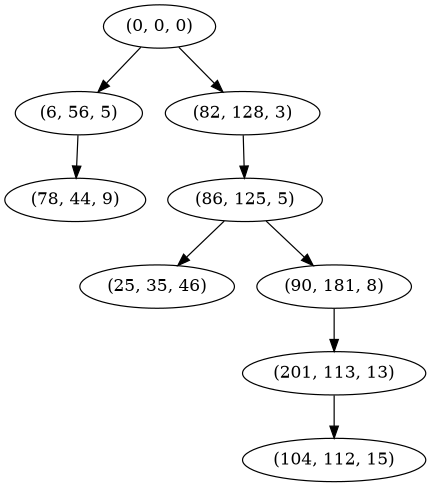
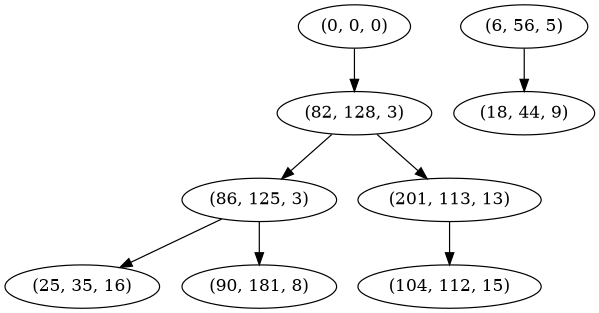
edge "(0, 0, 0)" -> "(6, 56, 5)": removed
node "(78, 44, 9)": label "(78, 44, 9)" -> "(18, 44, 9)"
node "(86, 125, 5)": label "(86, 125, 5)" -> "(86, 125, 3)"
node "(25, 35, 46)": label "(25, 35, 46)" -> "(25, 35, 16)"
edge "(90, 181, 8)" -> "(201, 113, 13)": now "(82, 128, 3)" -> "(201, 113, 13)"
